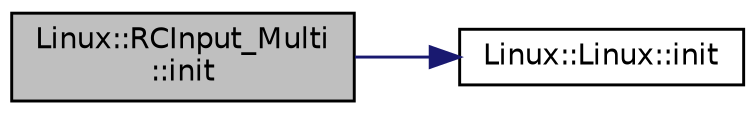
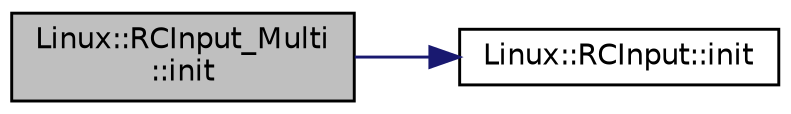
node "Linux::Linux::init": label "Linux::Linux::init" -> "Linux::RCInput::init"
